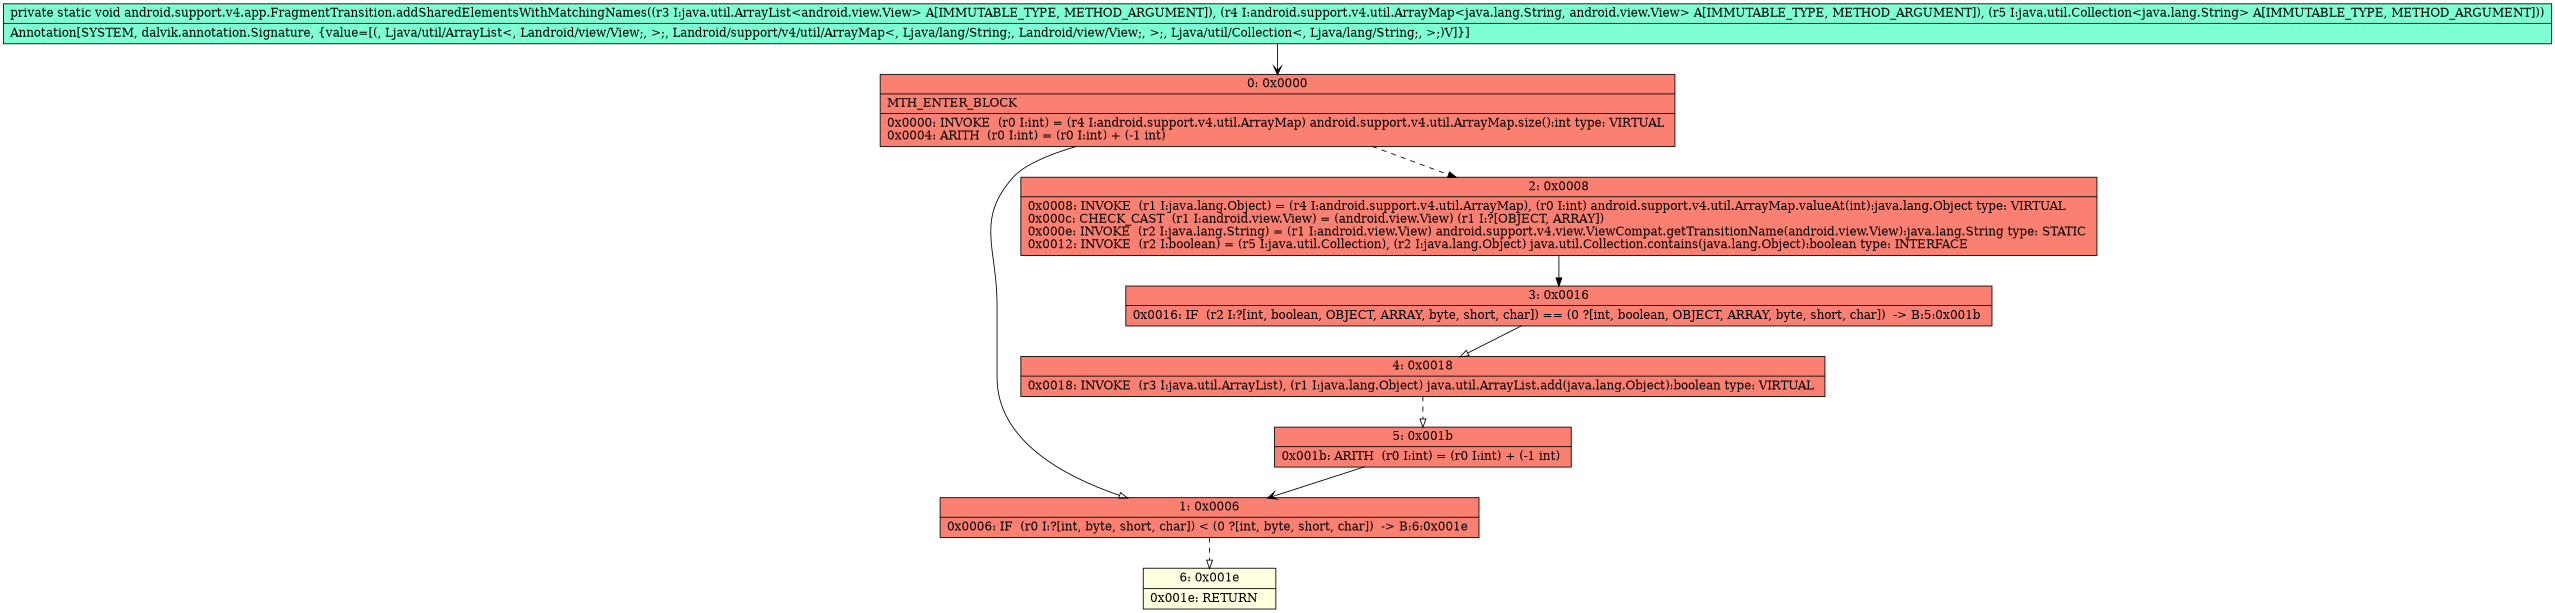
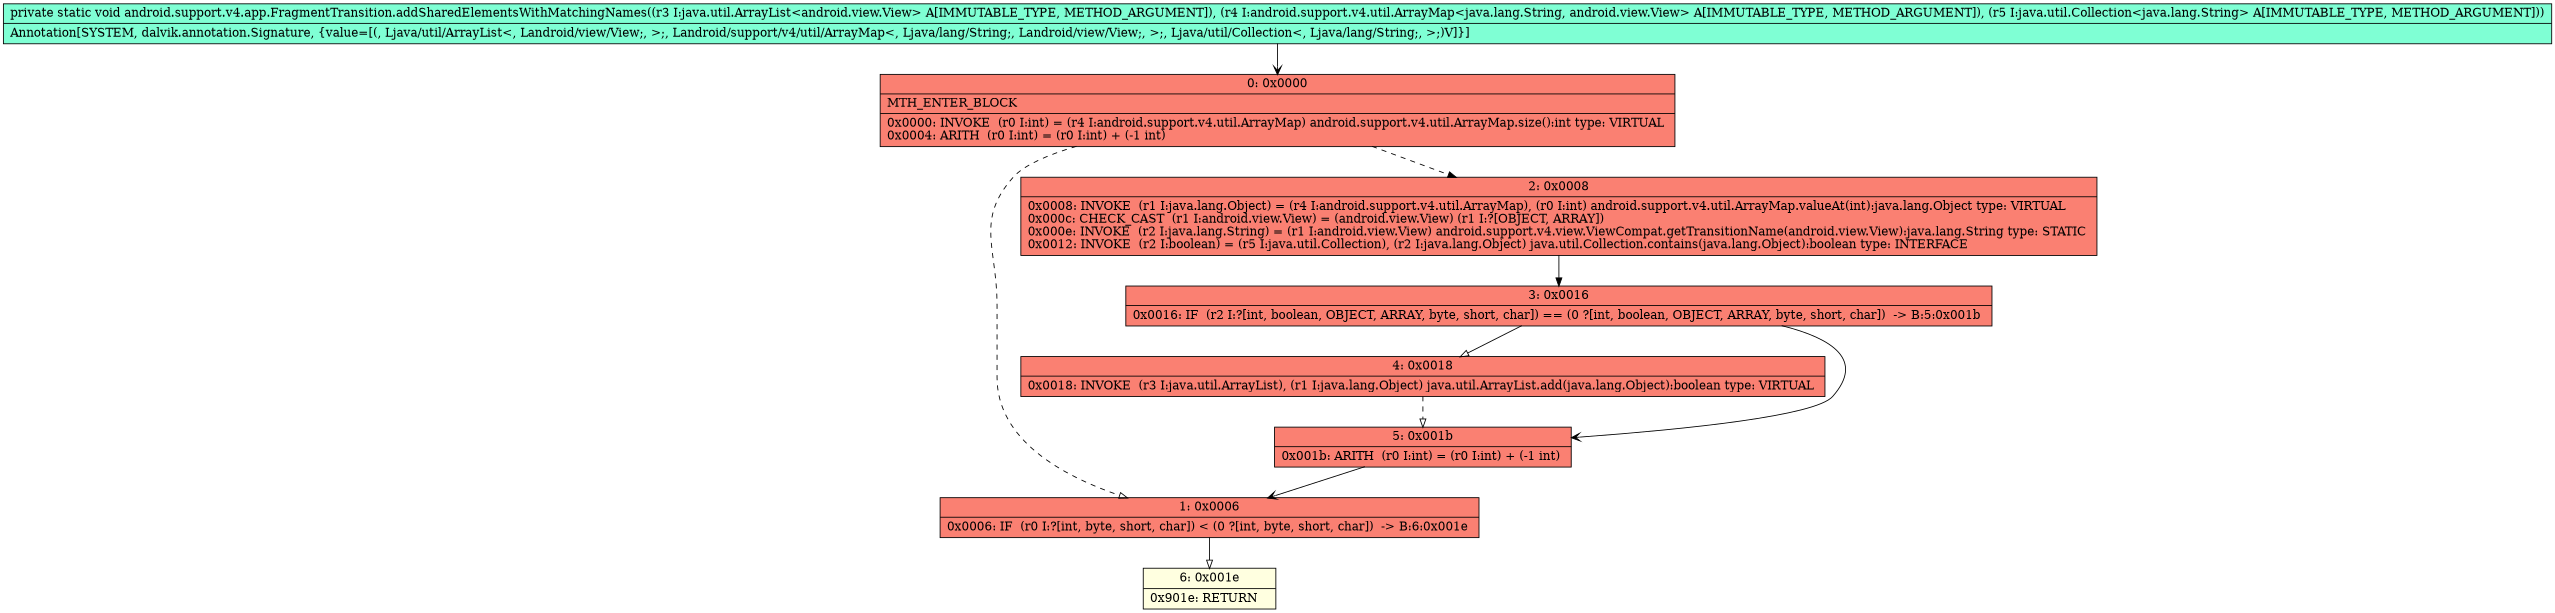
edge "0: 0x0000" -> "1: 0x0006": style solid -> dashed
edge "3: 0x0016" -> "5: 0x001b": added
edge "1: 0x0006" -> "6: 0x001e": style dashed -> solid
node "6: 0x001e": text "0x001e: RETURN" -> "0x901e: RETURN"
